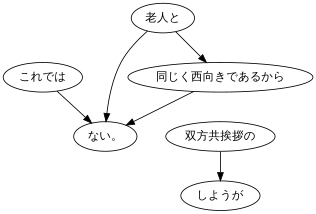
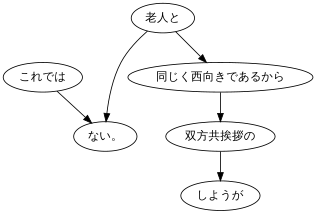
edge "同じく西向きであるから" -> "ない。": now "同じく西向きであるから" -> "双方共挨拶の"
